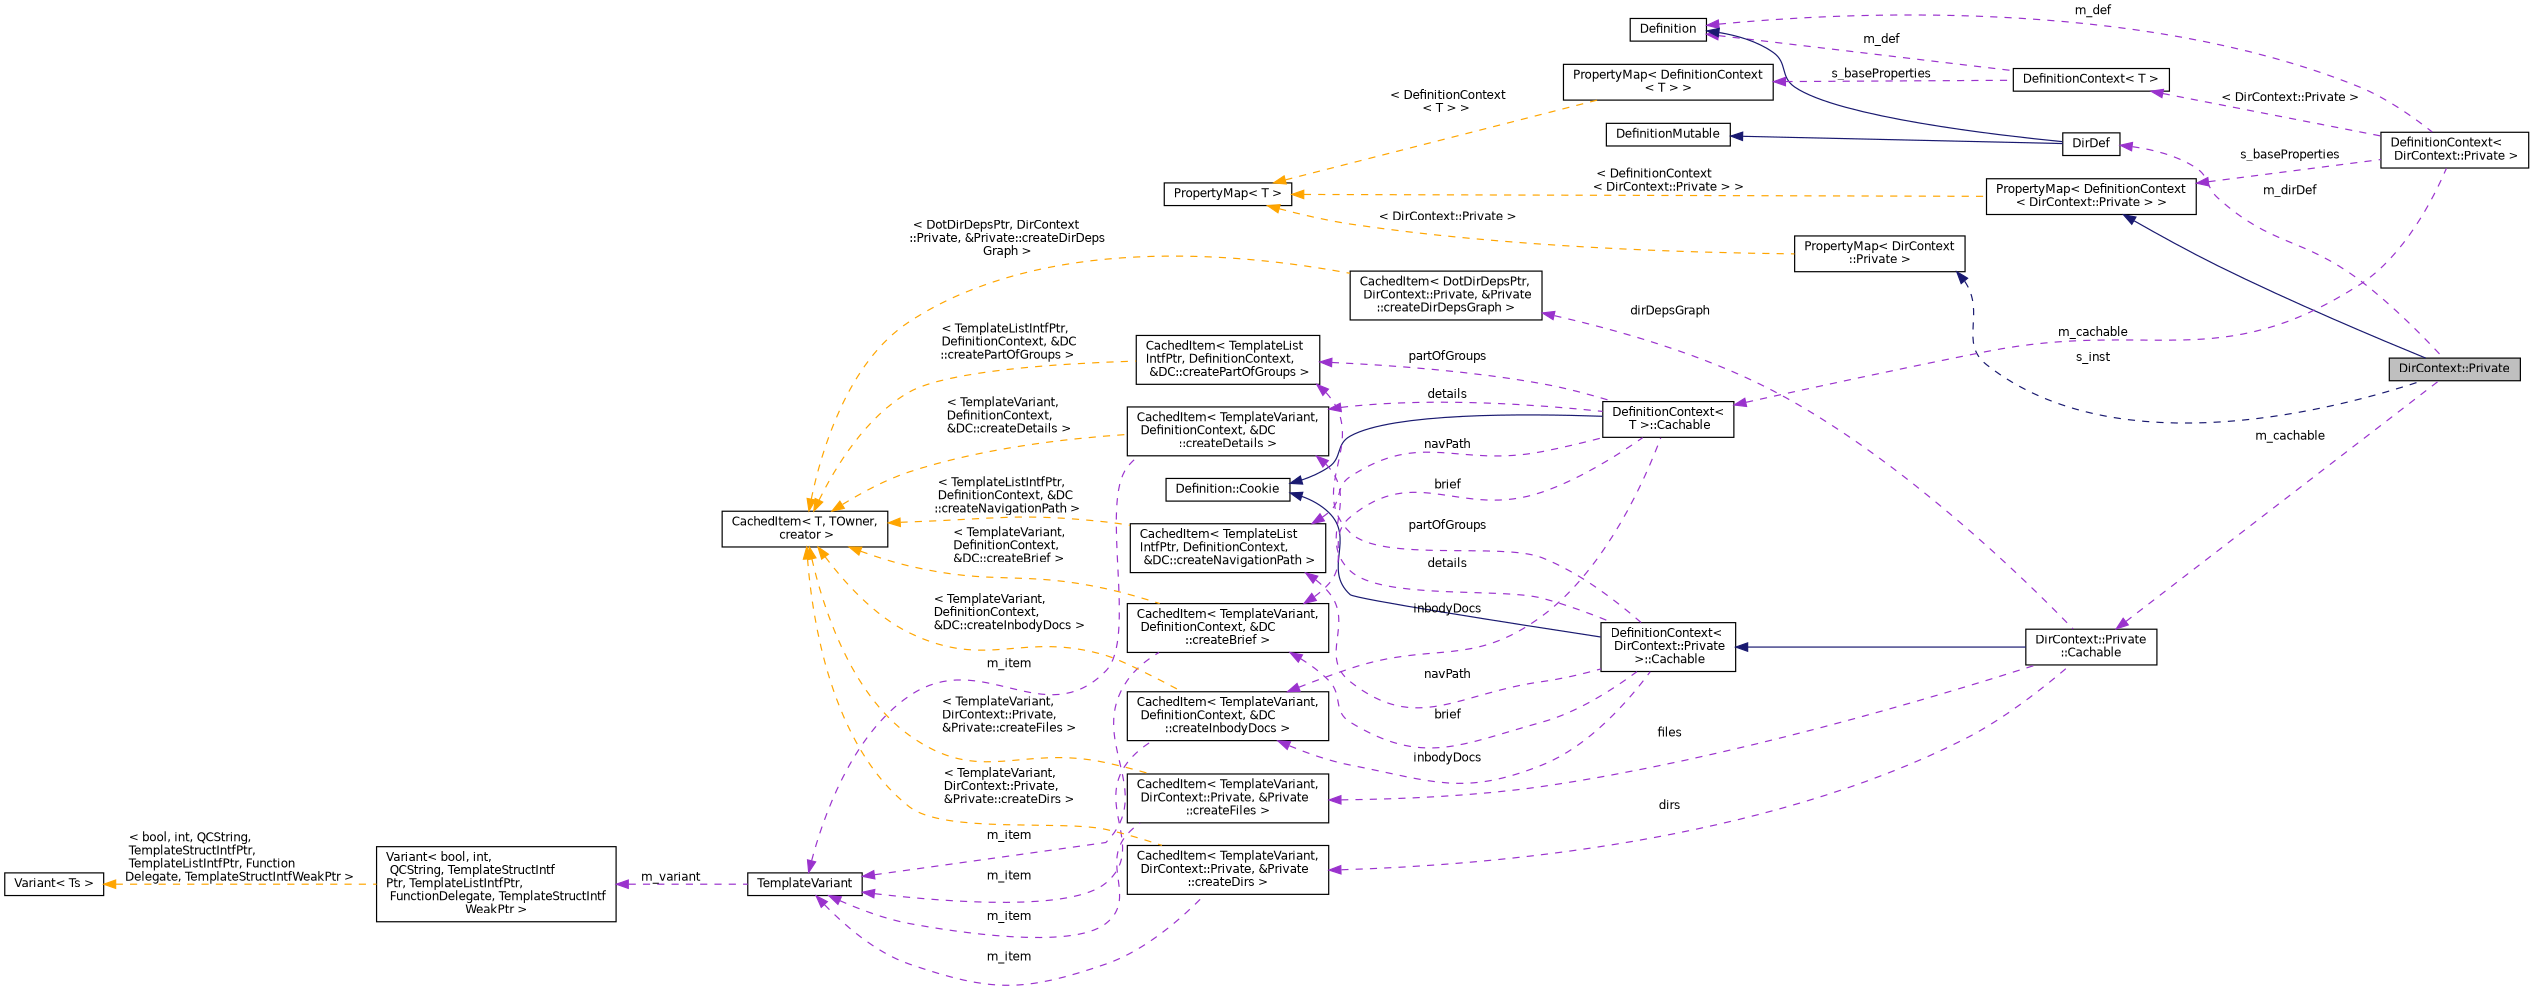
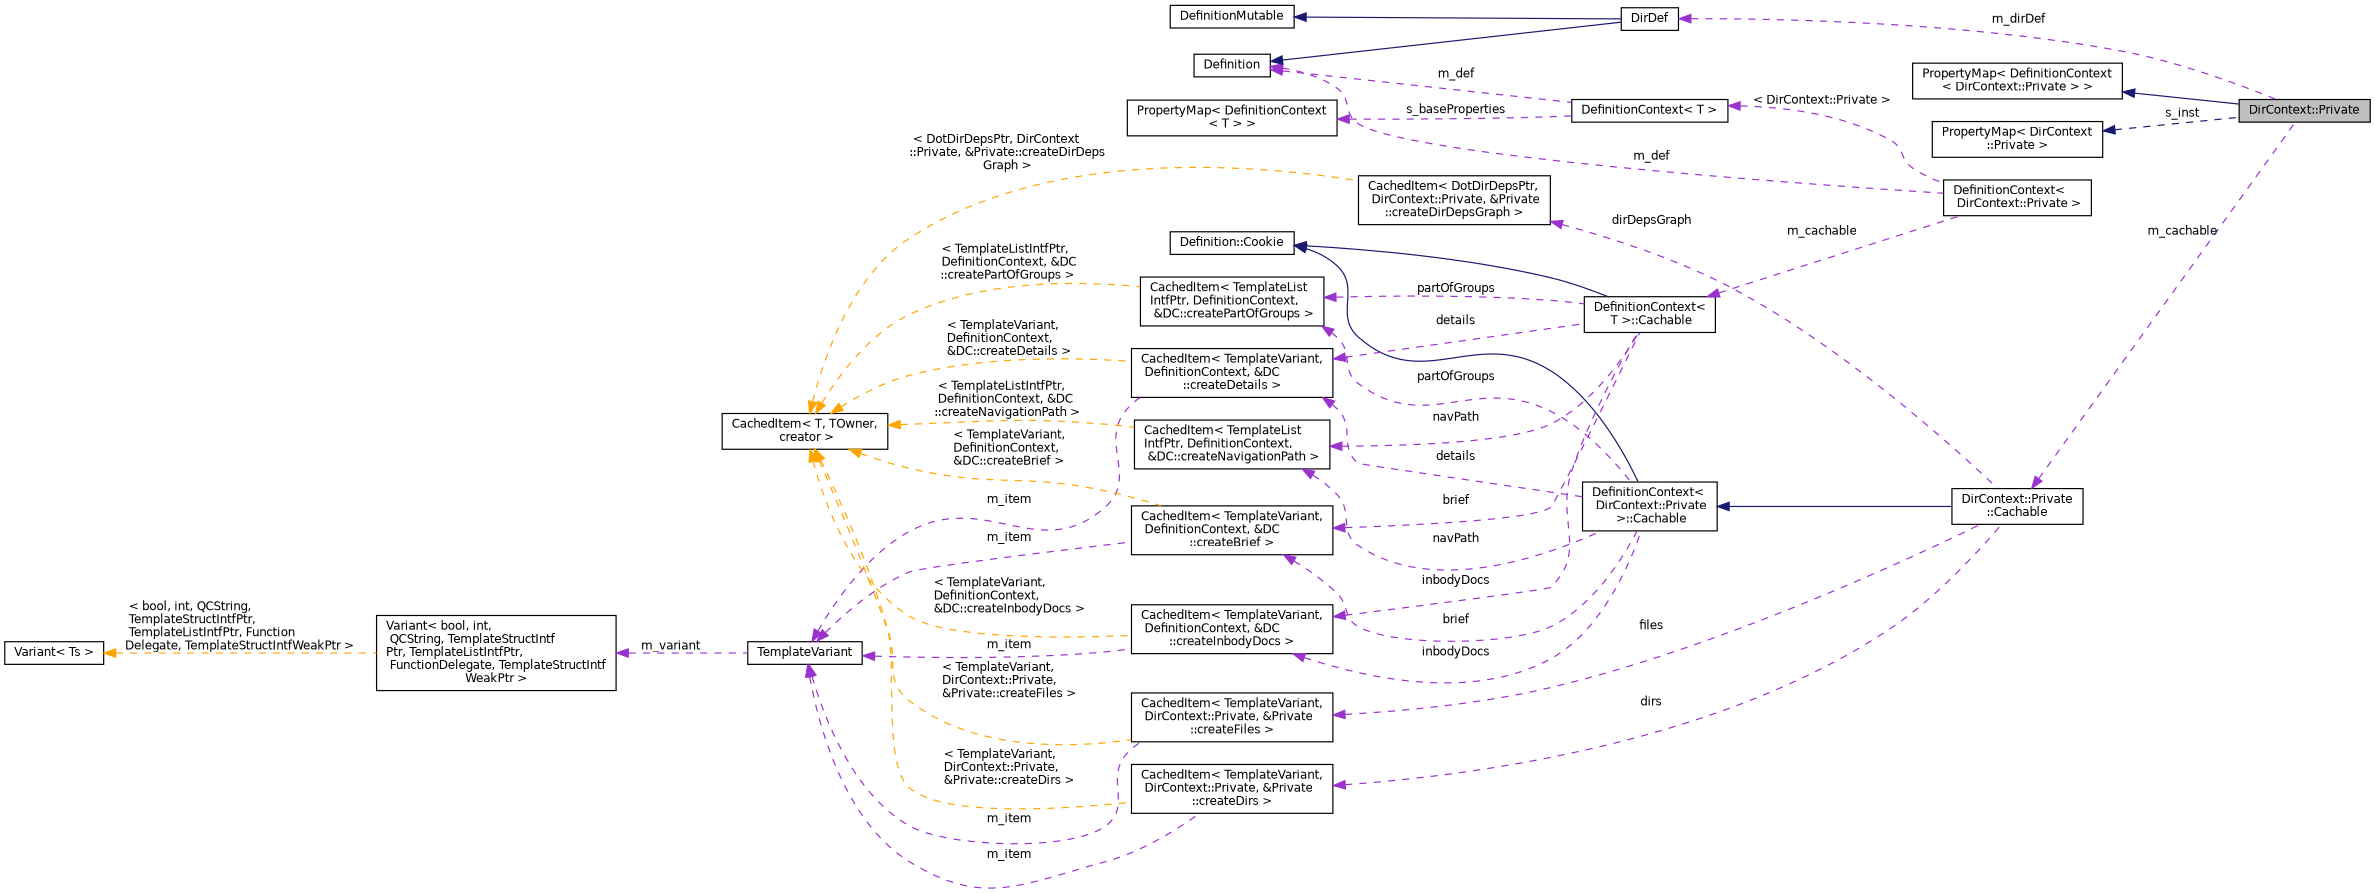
edge "DefinitionContext< DirContext::Private >" -> "PropertyMap< DefinitionContext < DirContext::Private > >": removed, label "s_baseProperties"
node "PropertyMap< T >": removed
